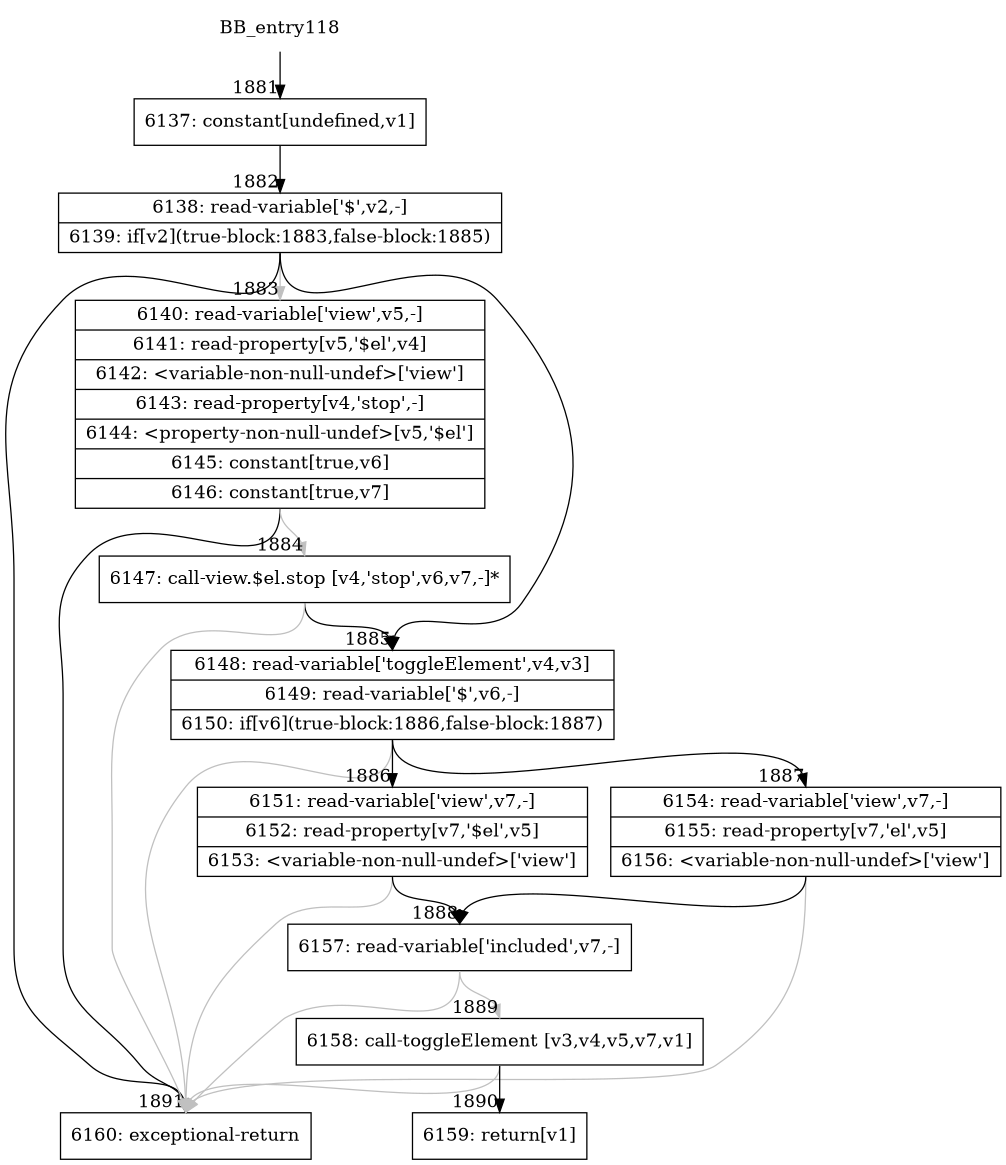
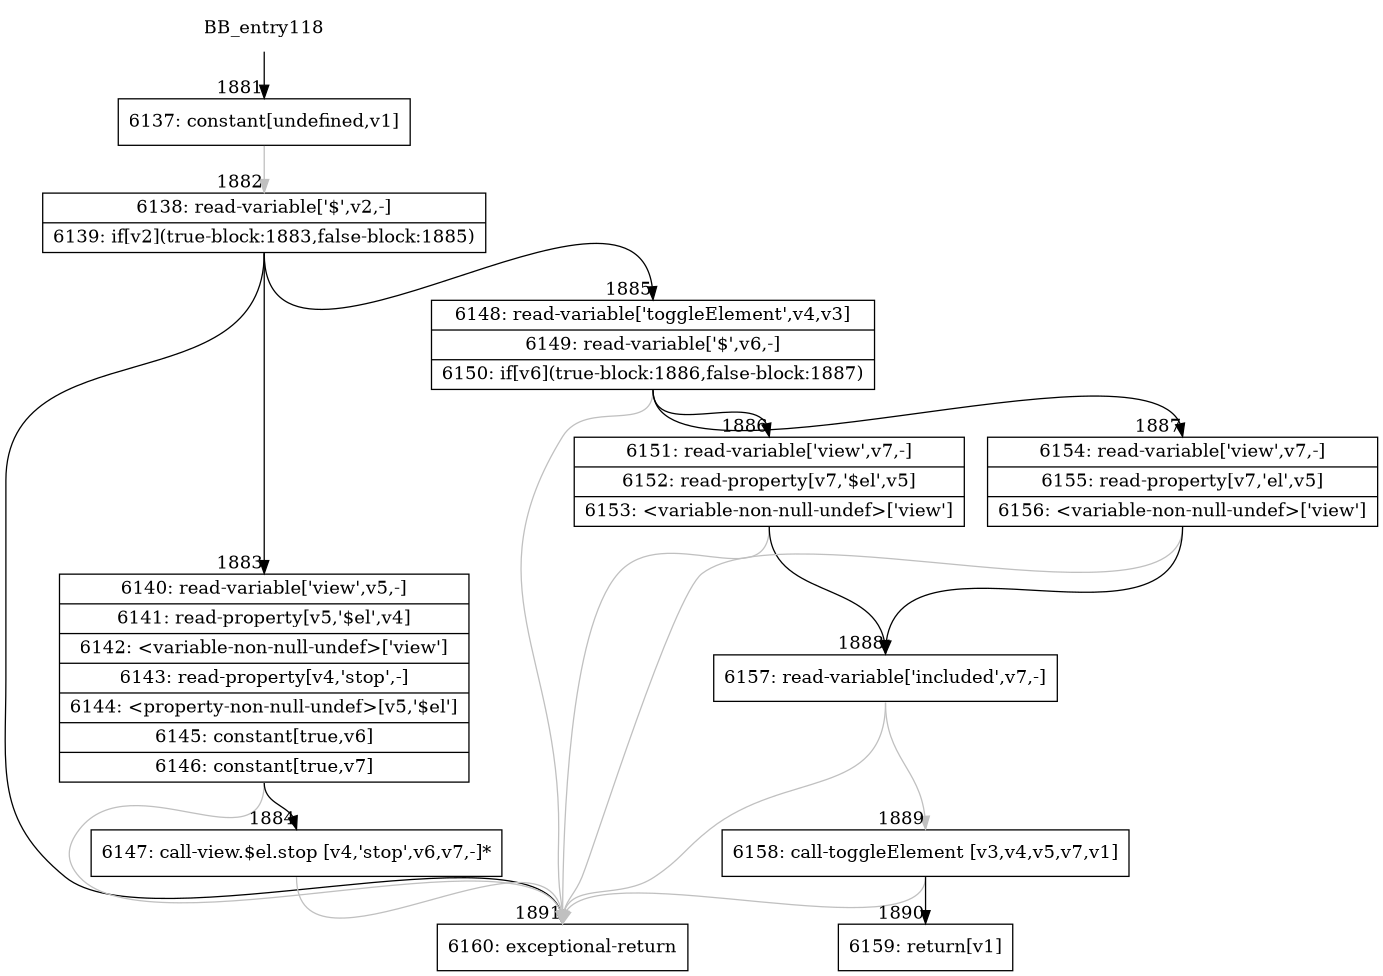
edge "6137: constant[undefined,v1]" -> "6138: read-variable['$',v2,-]": color black -> gray
edge "6138: read-variable['$',v2,-]" -> "6140: read-variable['view',v5,-]": color gray -> black
edge "6140: read-variable['view',v5,-]" -> "6147: call-view.$el.stop [v4,'stop',v6,v7,-]*": color gray -> black
edge "6147: call-view.$el.stop [v4,'stop',v6,v7,-]*" -> "6148: read-variable['toggleElement',v4,v3]": removed
edge "6140: read-variable['view',v5,-]" -> "6160: exceptional-return": color black -> gray
